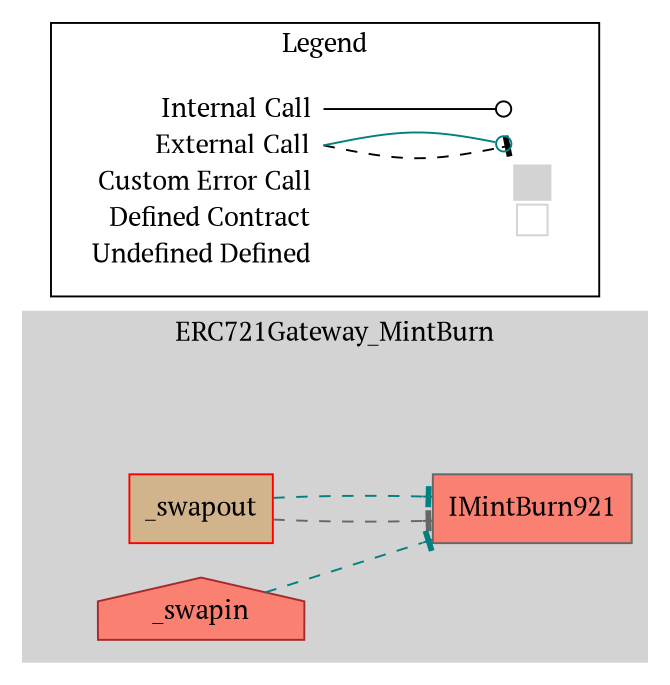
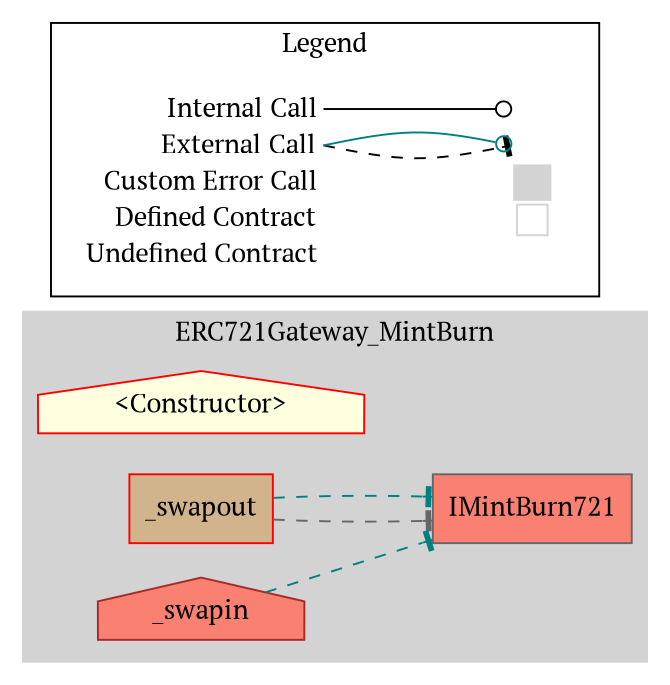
node "Internal Call": text "Undefined Defined" -> "Undefined Contract"
node "<Constructor>": added
node "IMintBurn921": label "IMintBurn921" -> "IMintBurn721"
